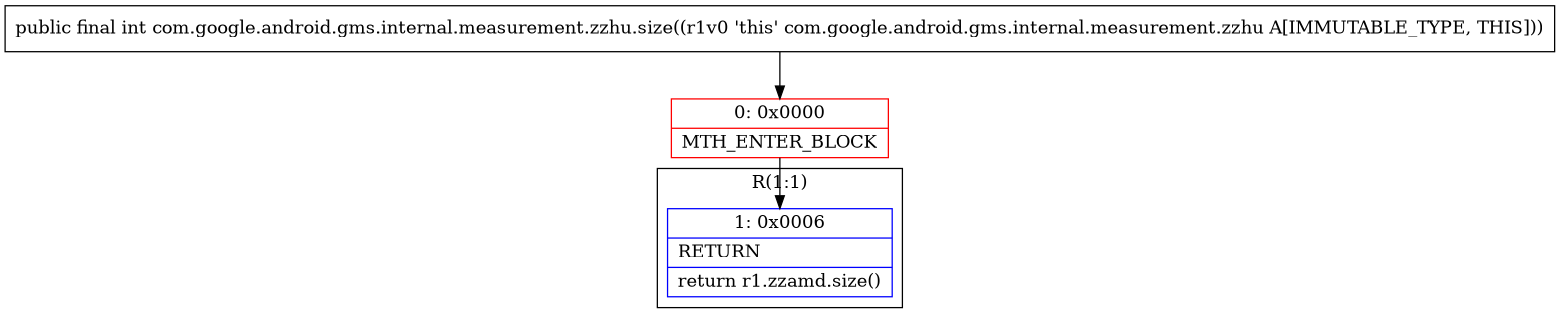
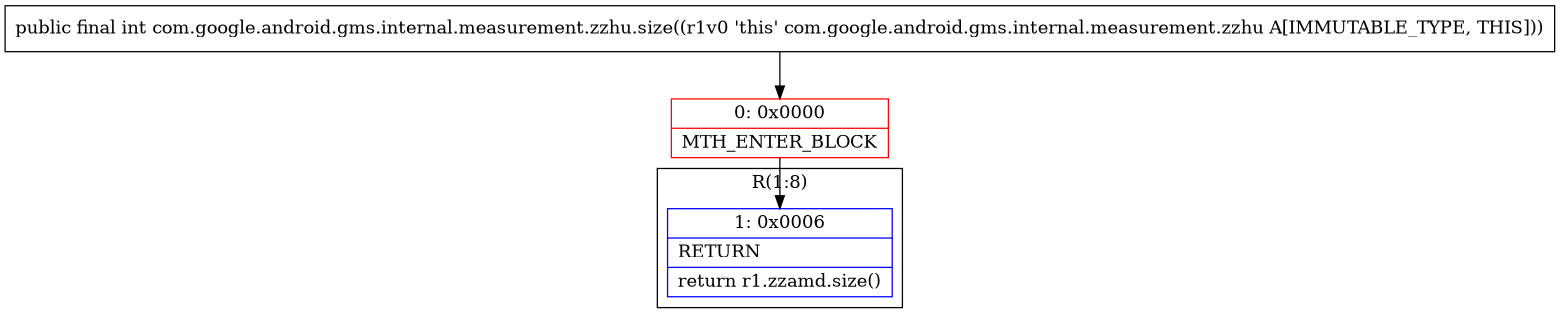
cluster "R(1:1)": label "R(1:1)" -> "R(1:8)"
